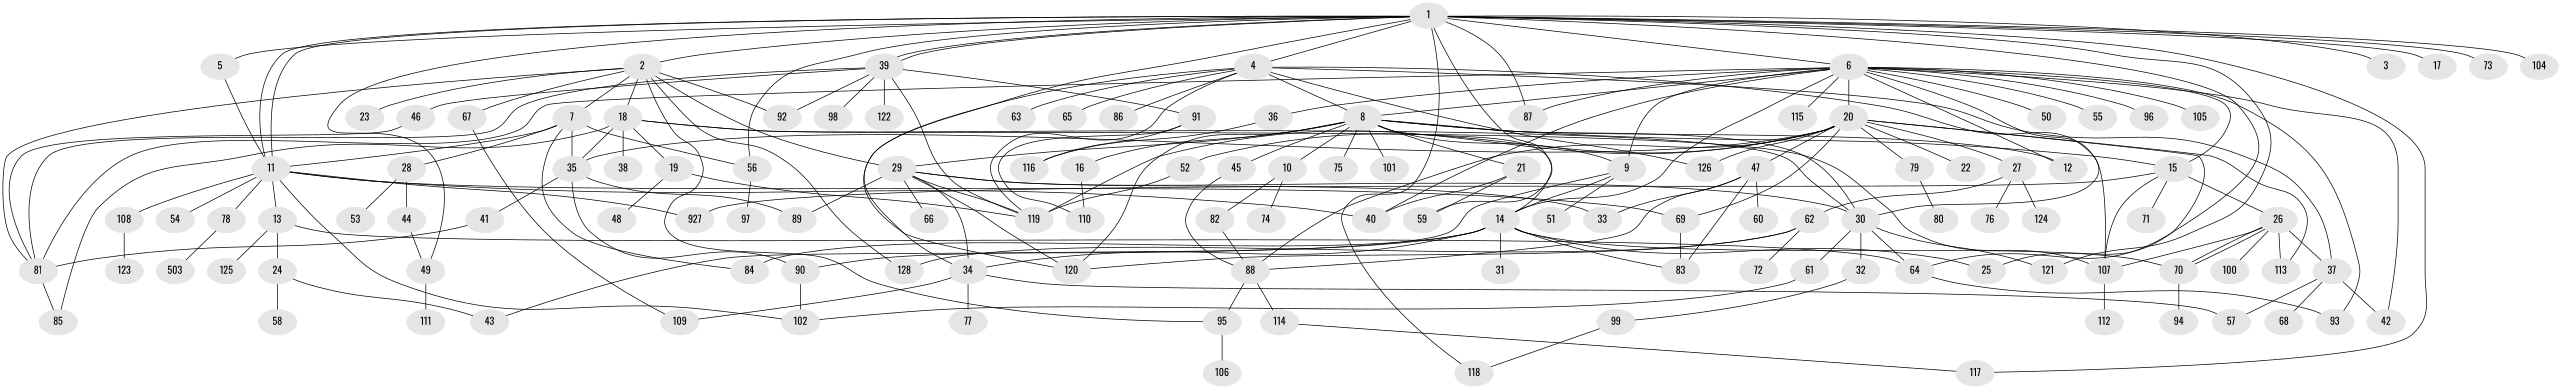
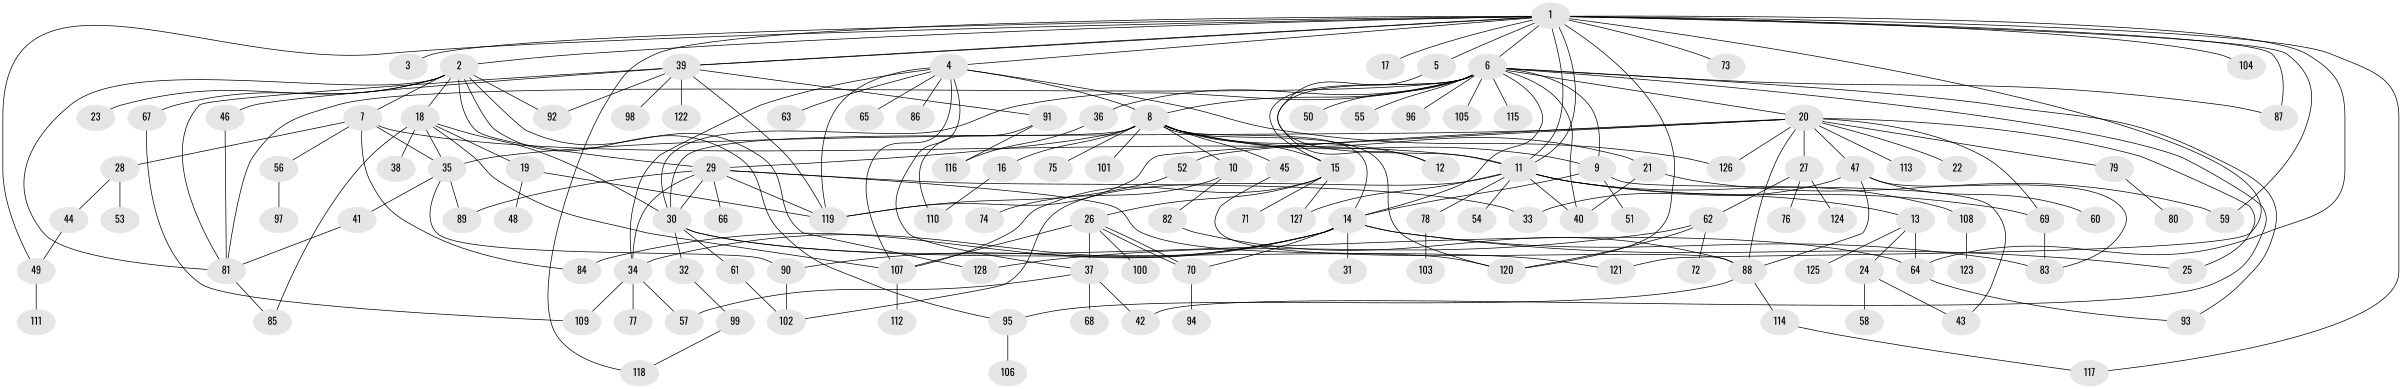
edge "1" -- "56": removed
node "927": label "927" -> "127"
edge "26" -- "113": removed
node "503": label "503" -> "103"
